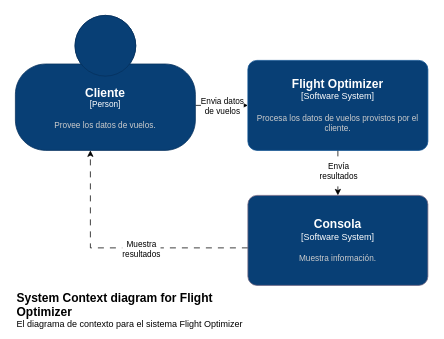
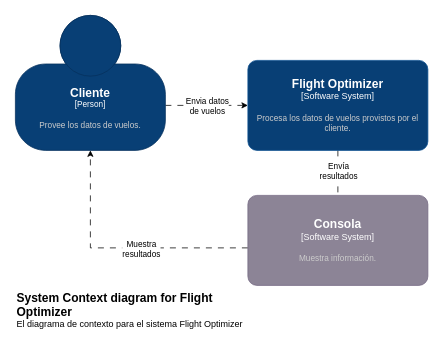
node "Cliente [Person] Provee los datos de vuelos.": size 180x135 -> 150x135
edge "Flight Optimizer [Software System] Procesa los datos de vuelos provistos por el cliente." -> "Consola [Software System] Muestra información.": arrowhead classic -> none
node "Consola [Software System] Muestra información.": fillcolor #083f75 -> #8c8496
